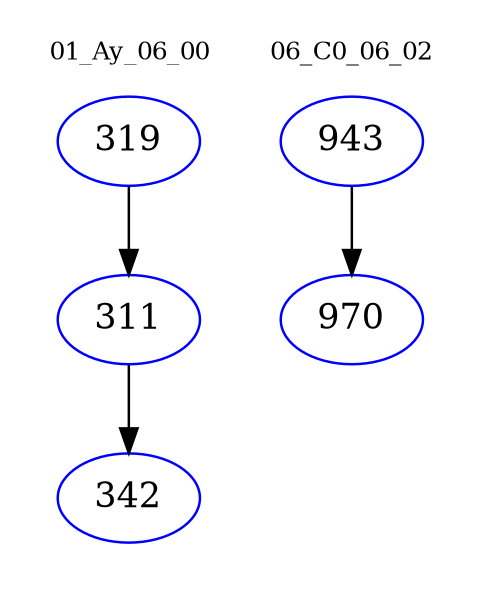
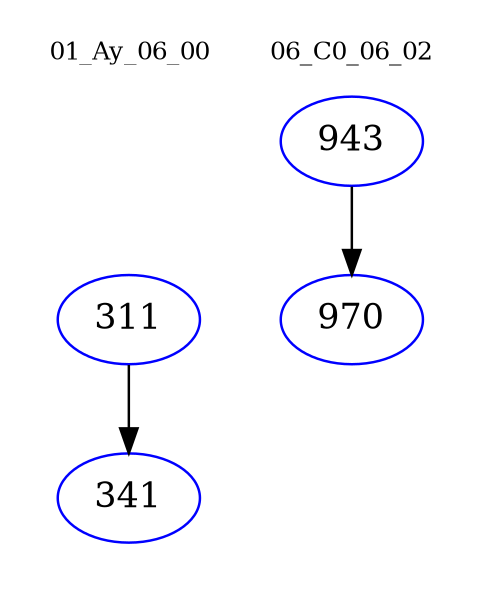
node "319": removed
node "342": label "342" -> "341"
